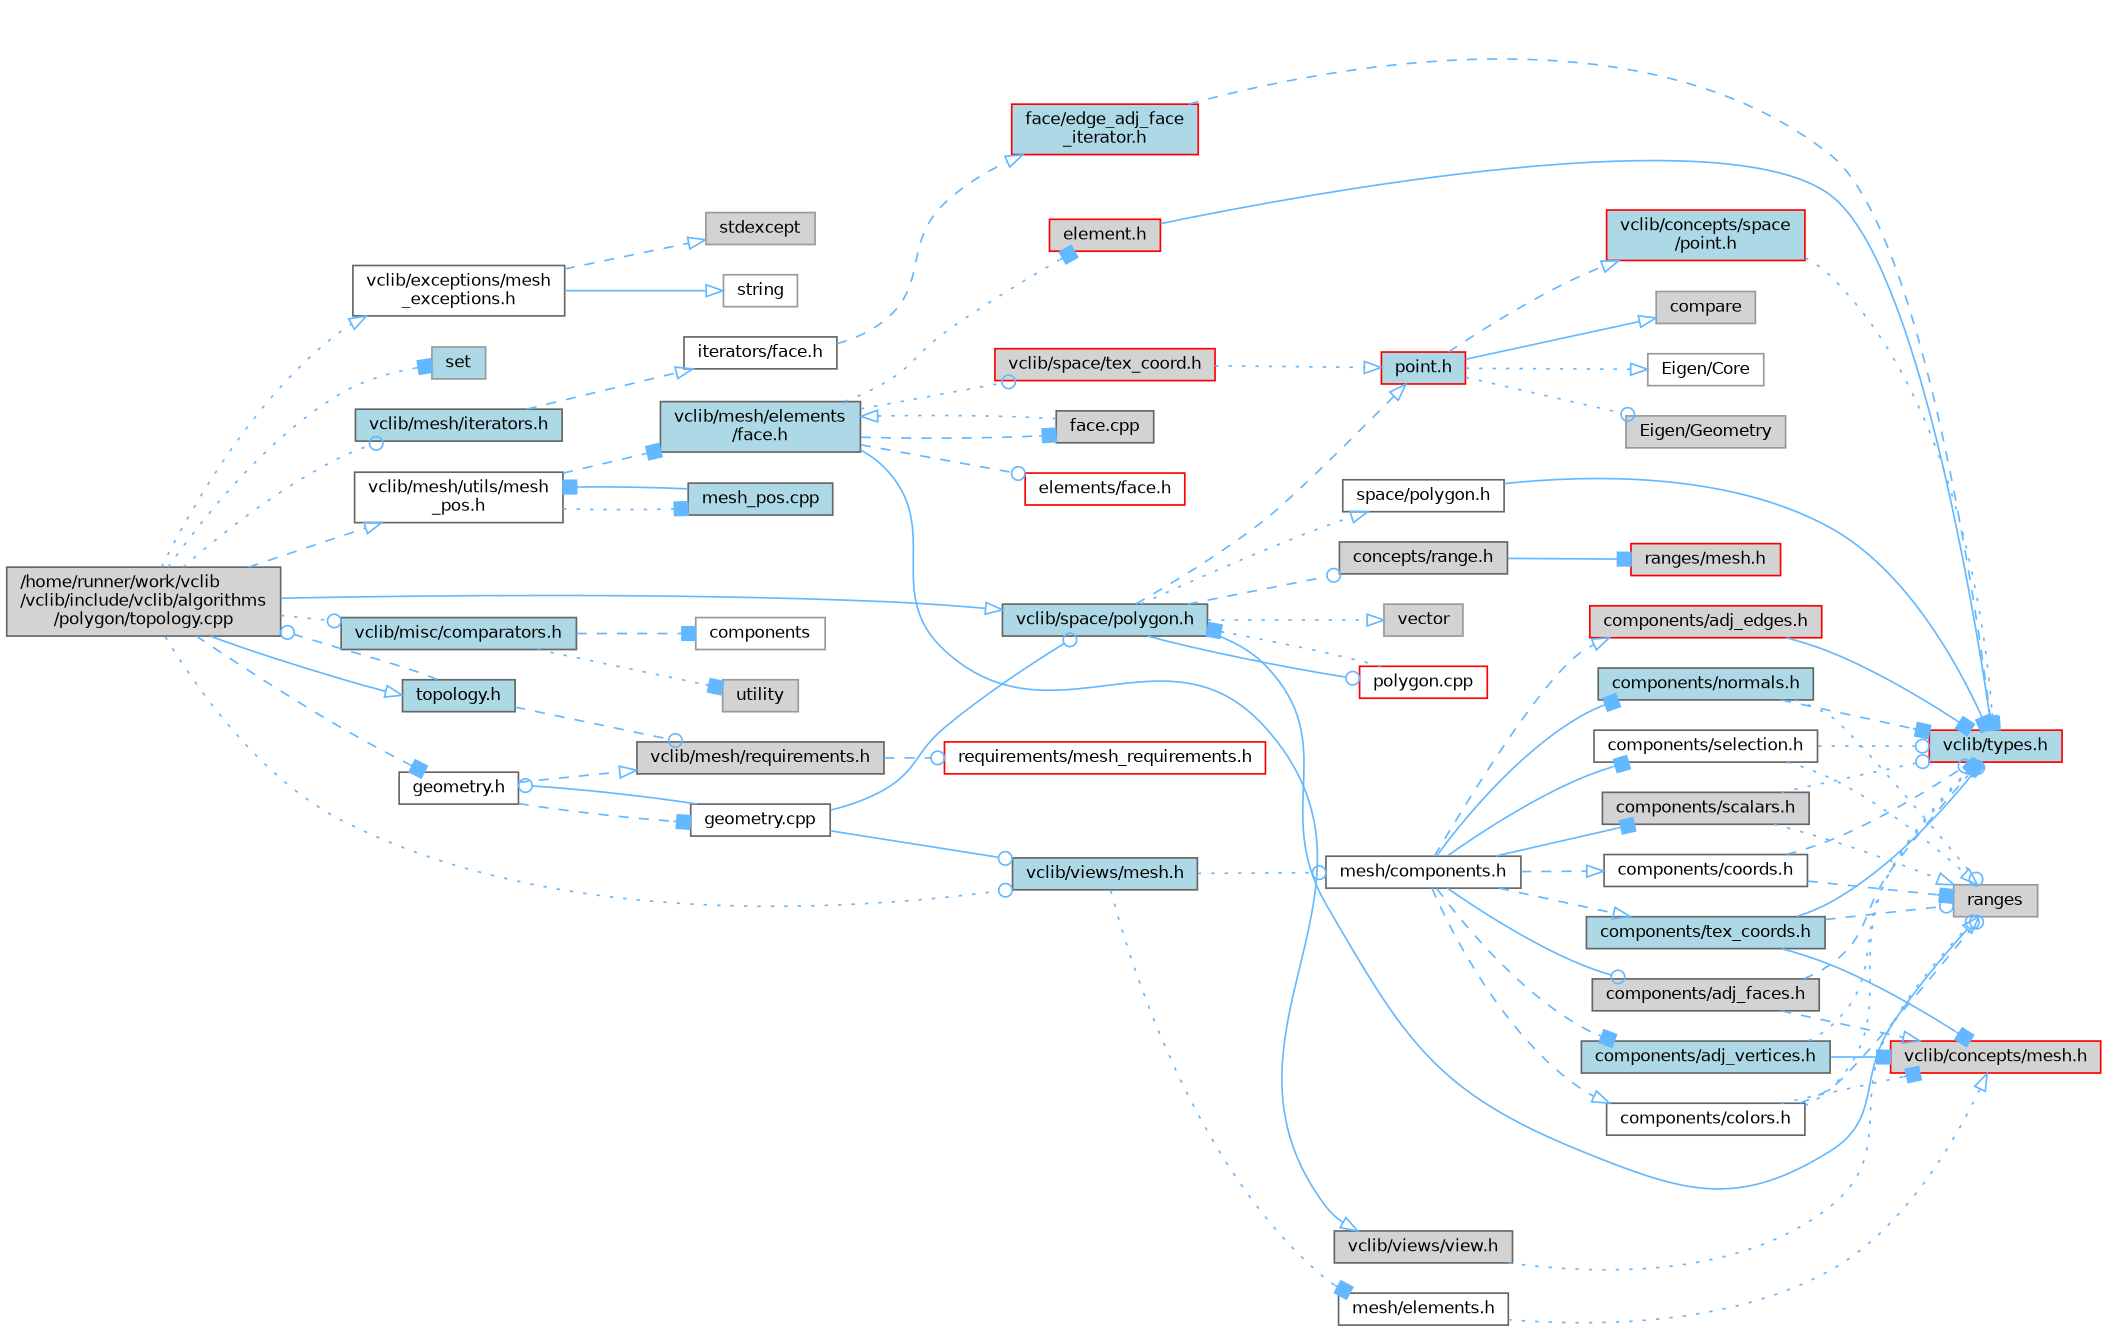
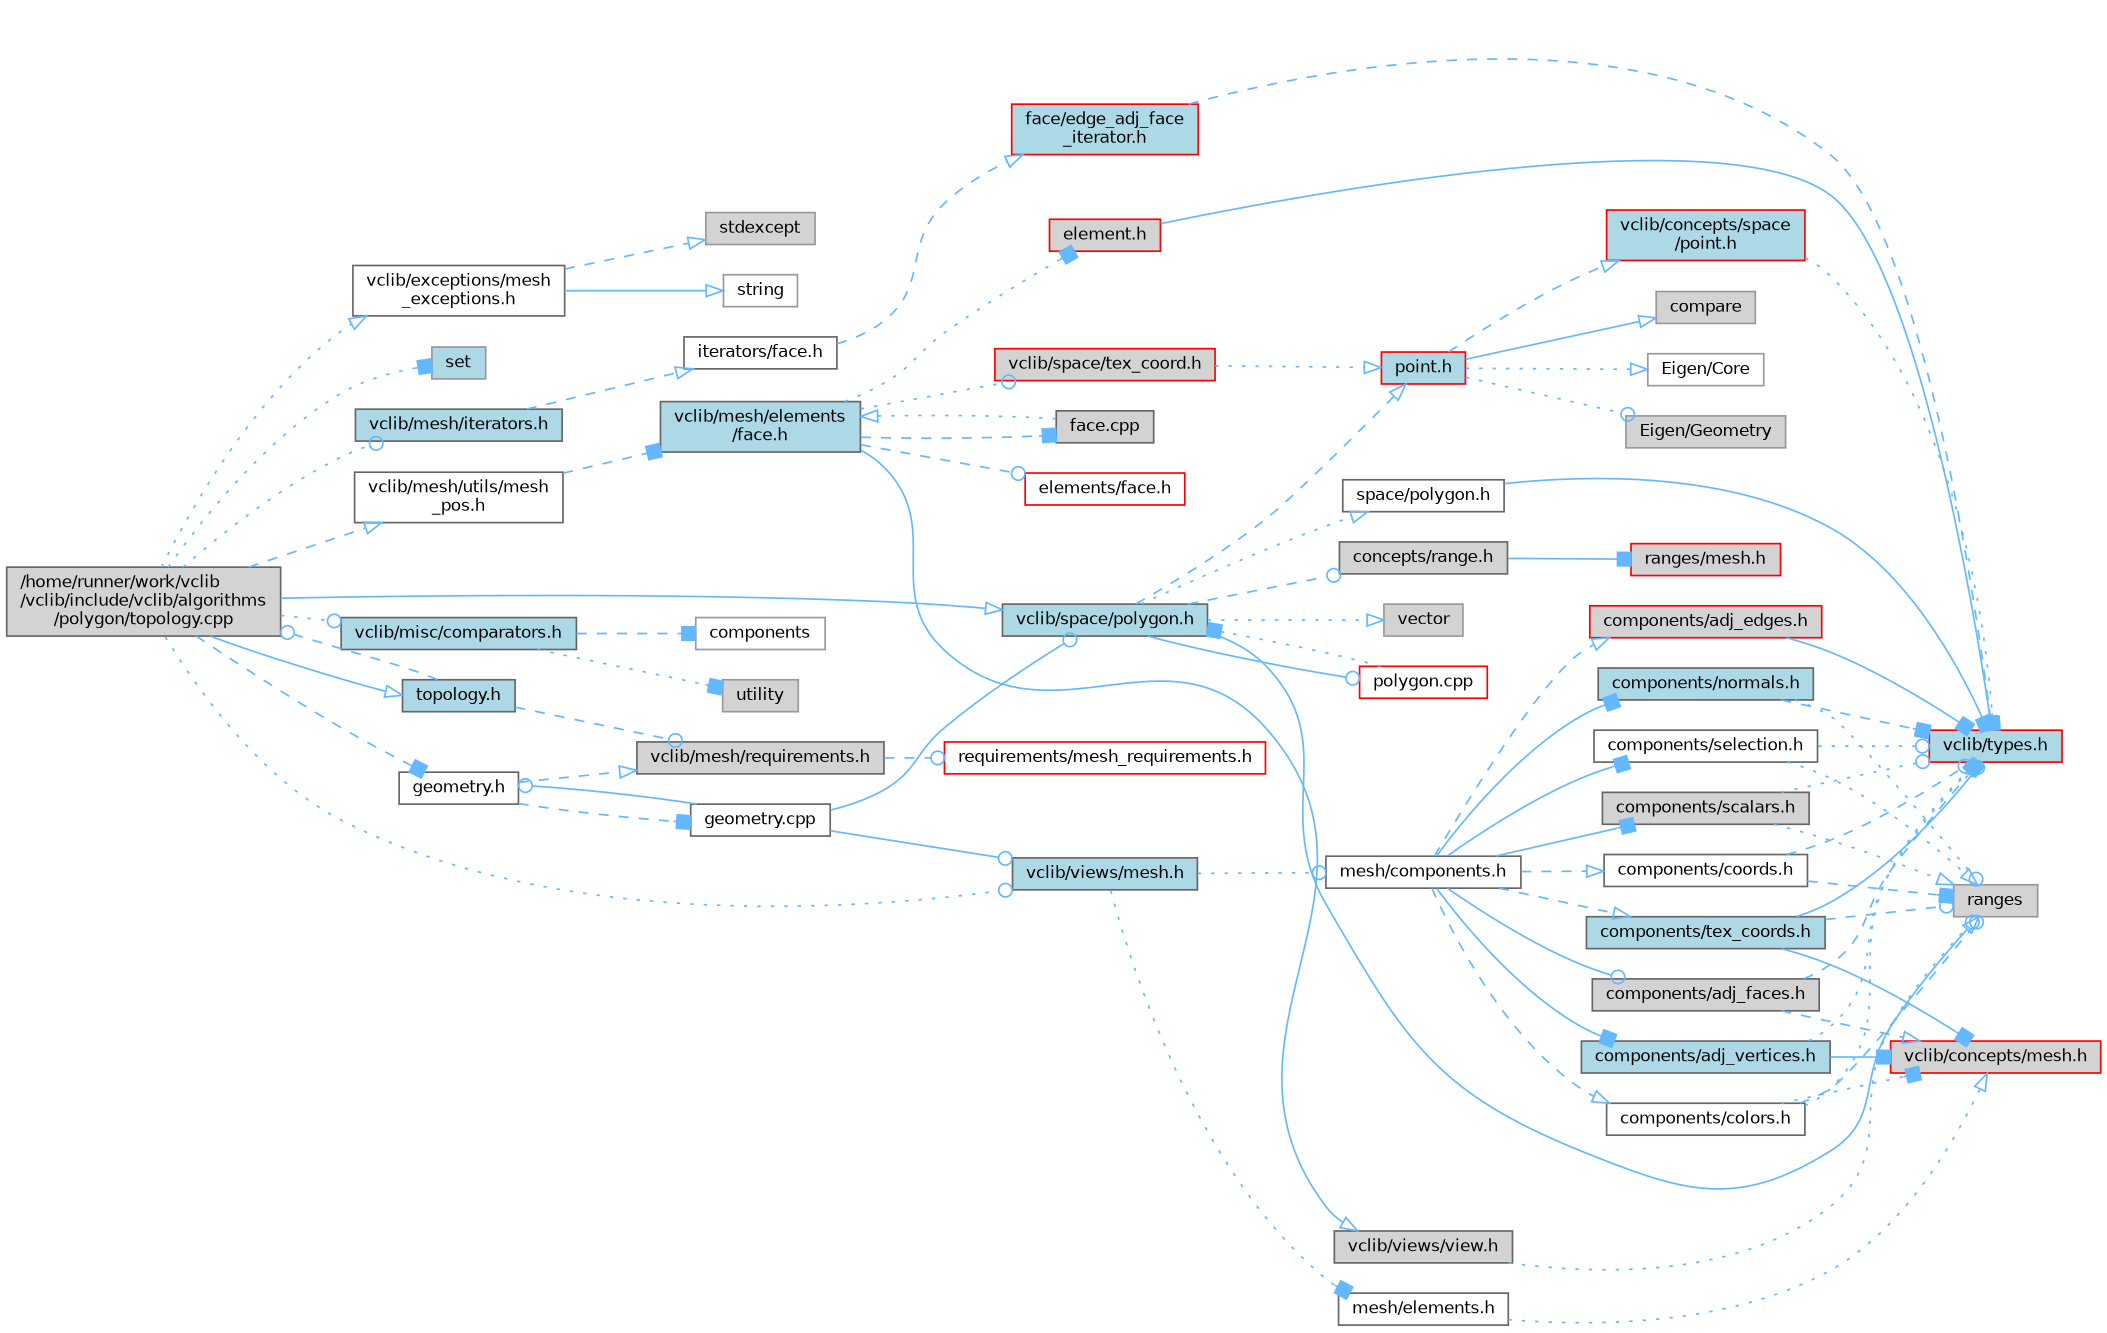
node "mesh_pos.cpp": removed
edge "mesh/components.h" -> "components/adj_vertices.h": style dashed -> solid
